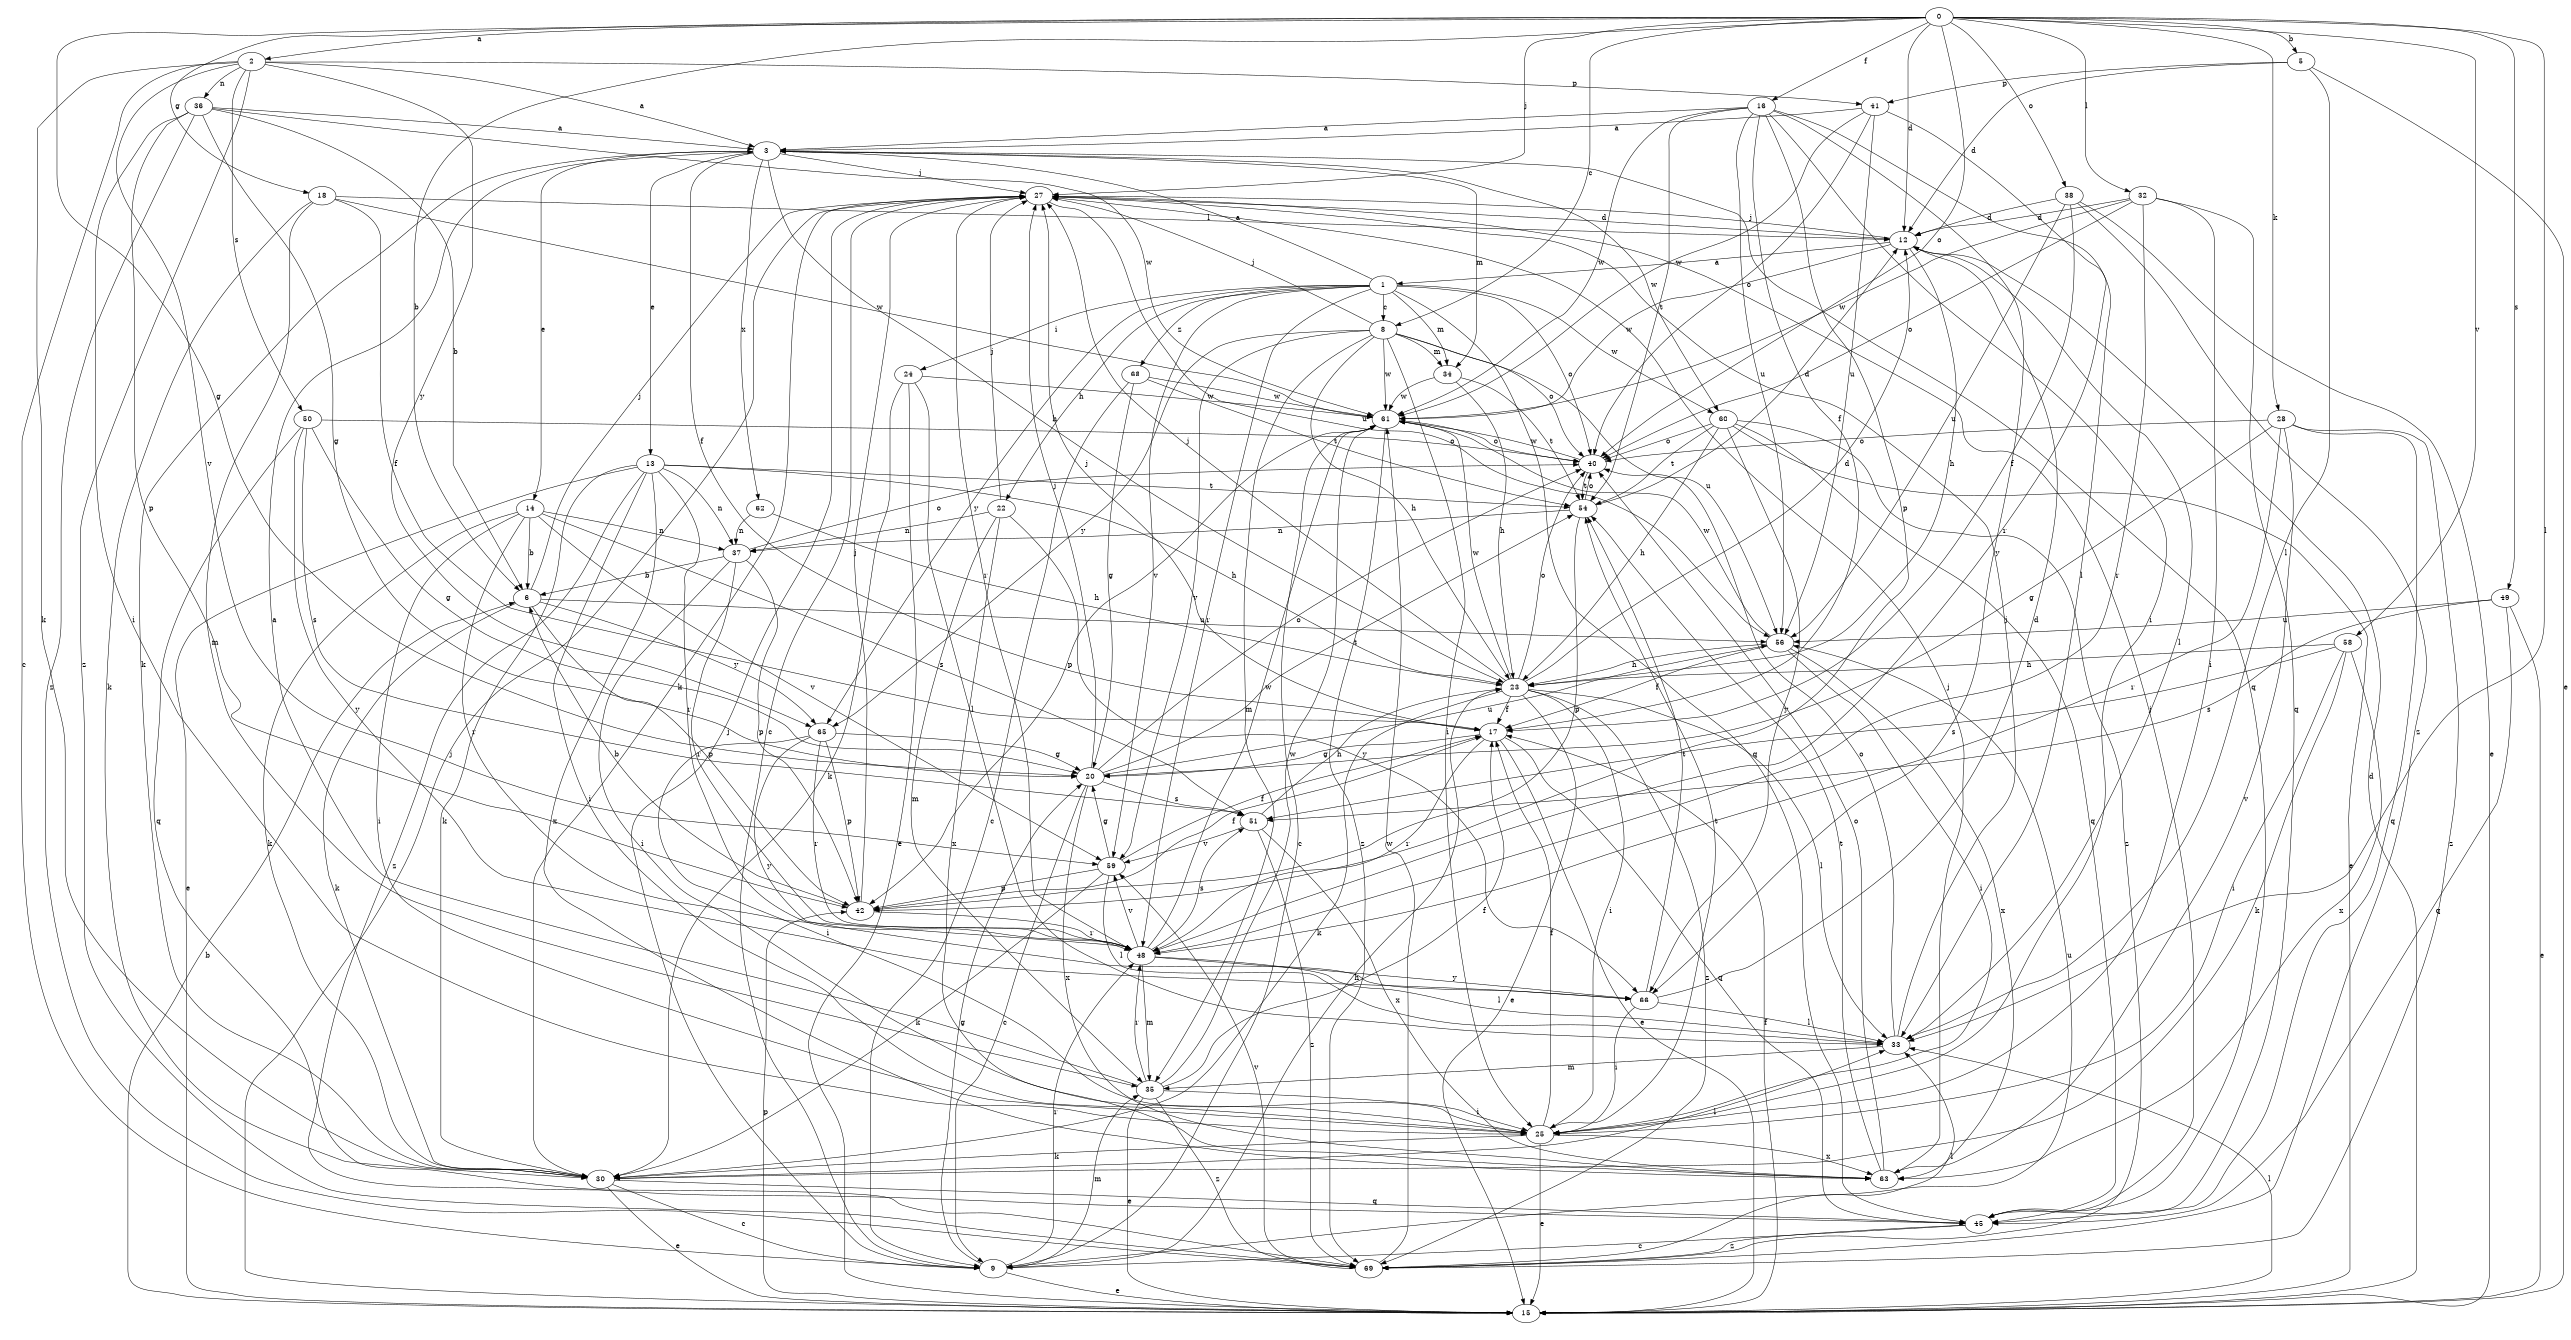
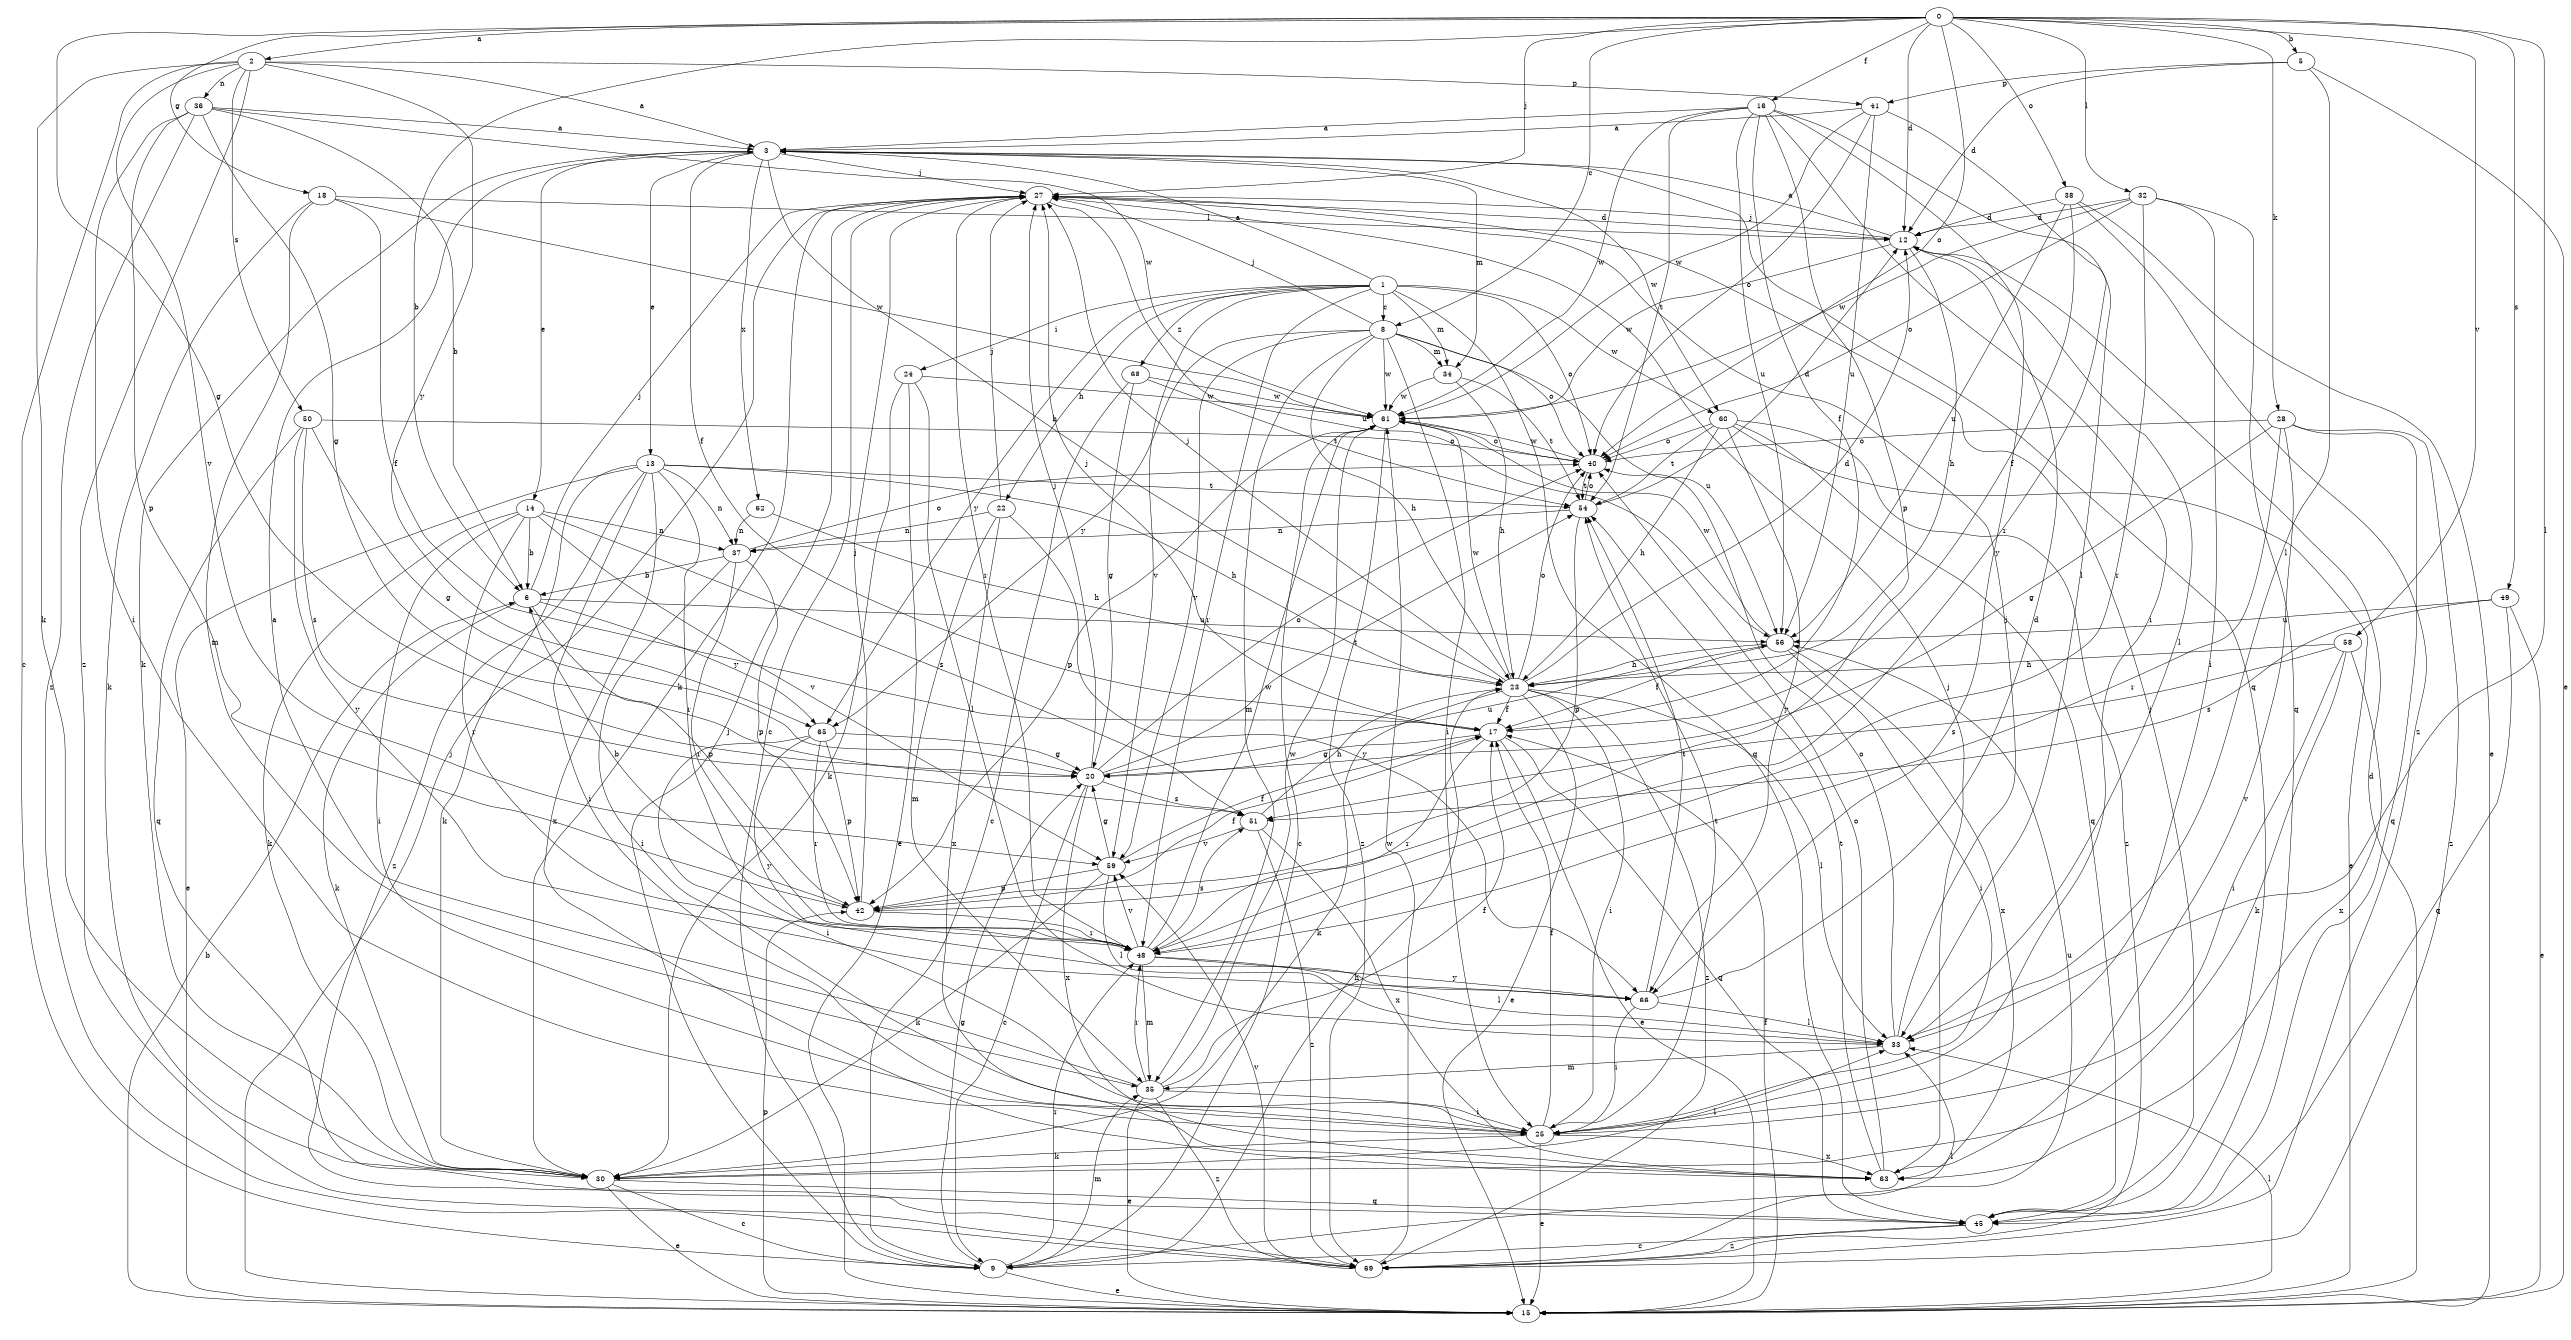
edge "12" -> "1": now "12" -> "3"
